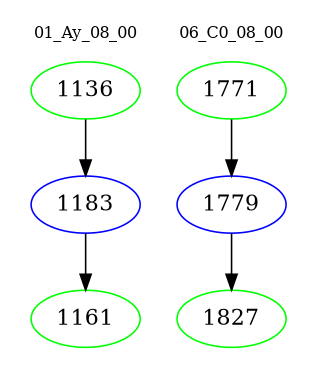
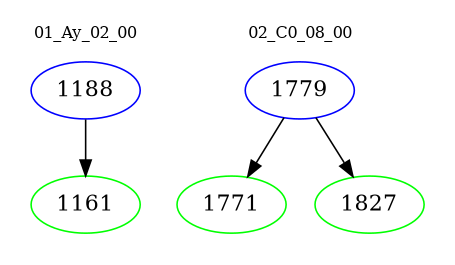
cluster "01_Ay_08_00": label "01_Ay_08_00" -> "01_Ay_02_00"
cluster "06_C0_08_00": label "06_C0_08_00" -> "02_C0_08_00"
node "1136": removed
edge "1771" -> "1779": reversed
node "1183": label "1183" -> "1188"
